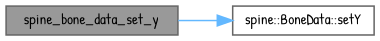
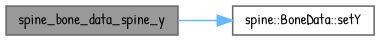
node "spine_bone_data_set_y": label "spine_bone_data_set_y" -> "spine_bone_data_spine_y"
